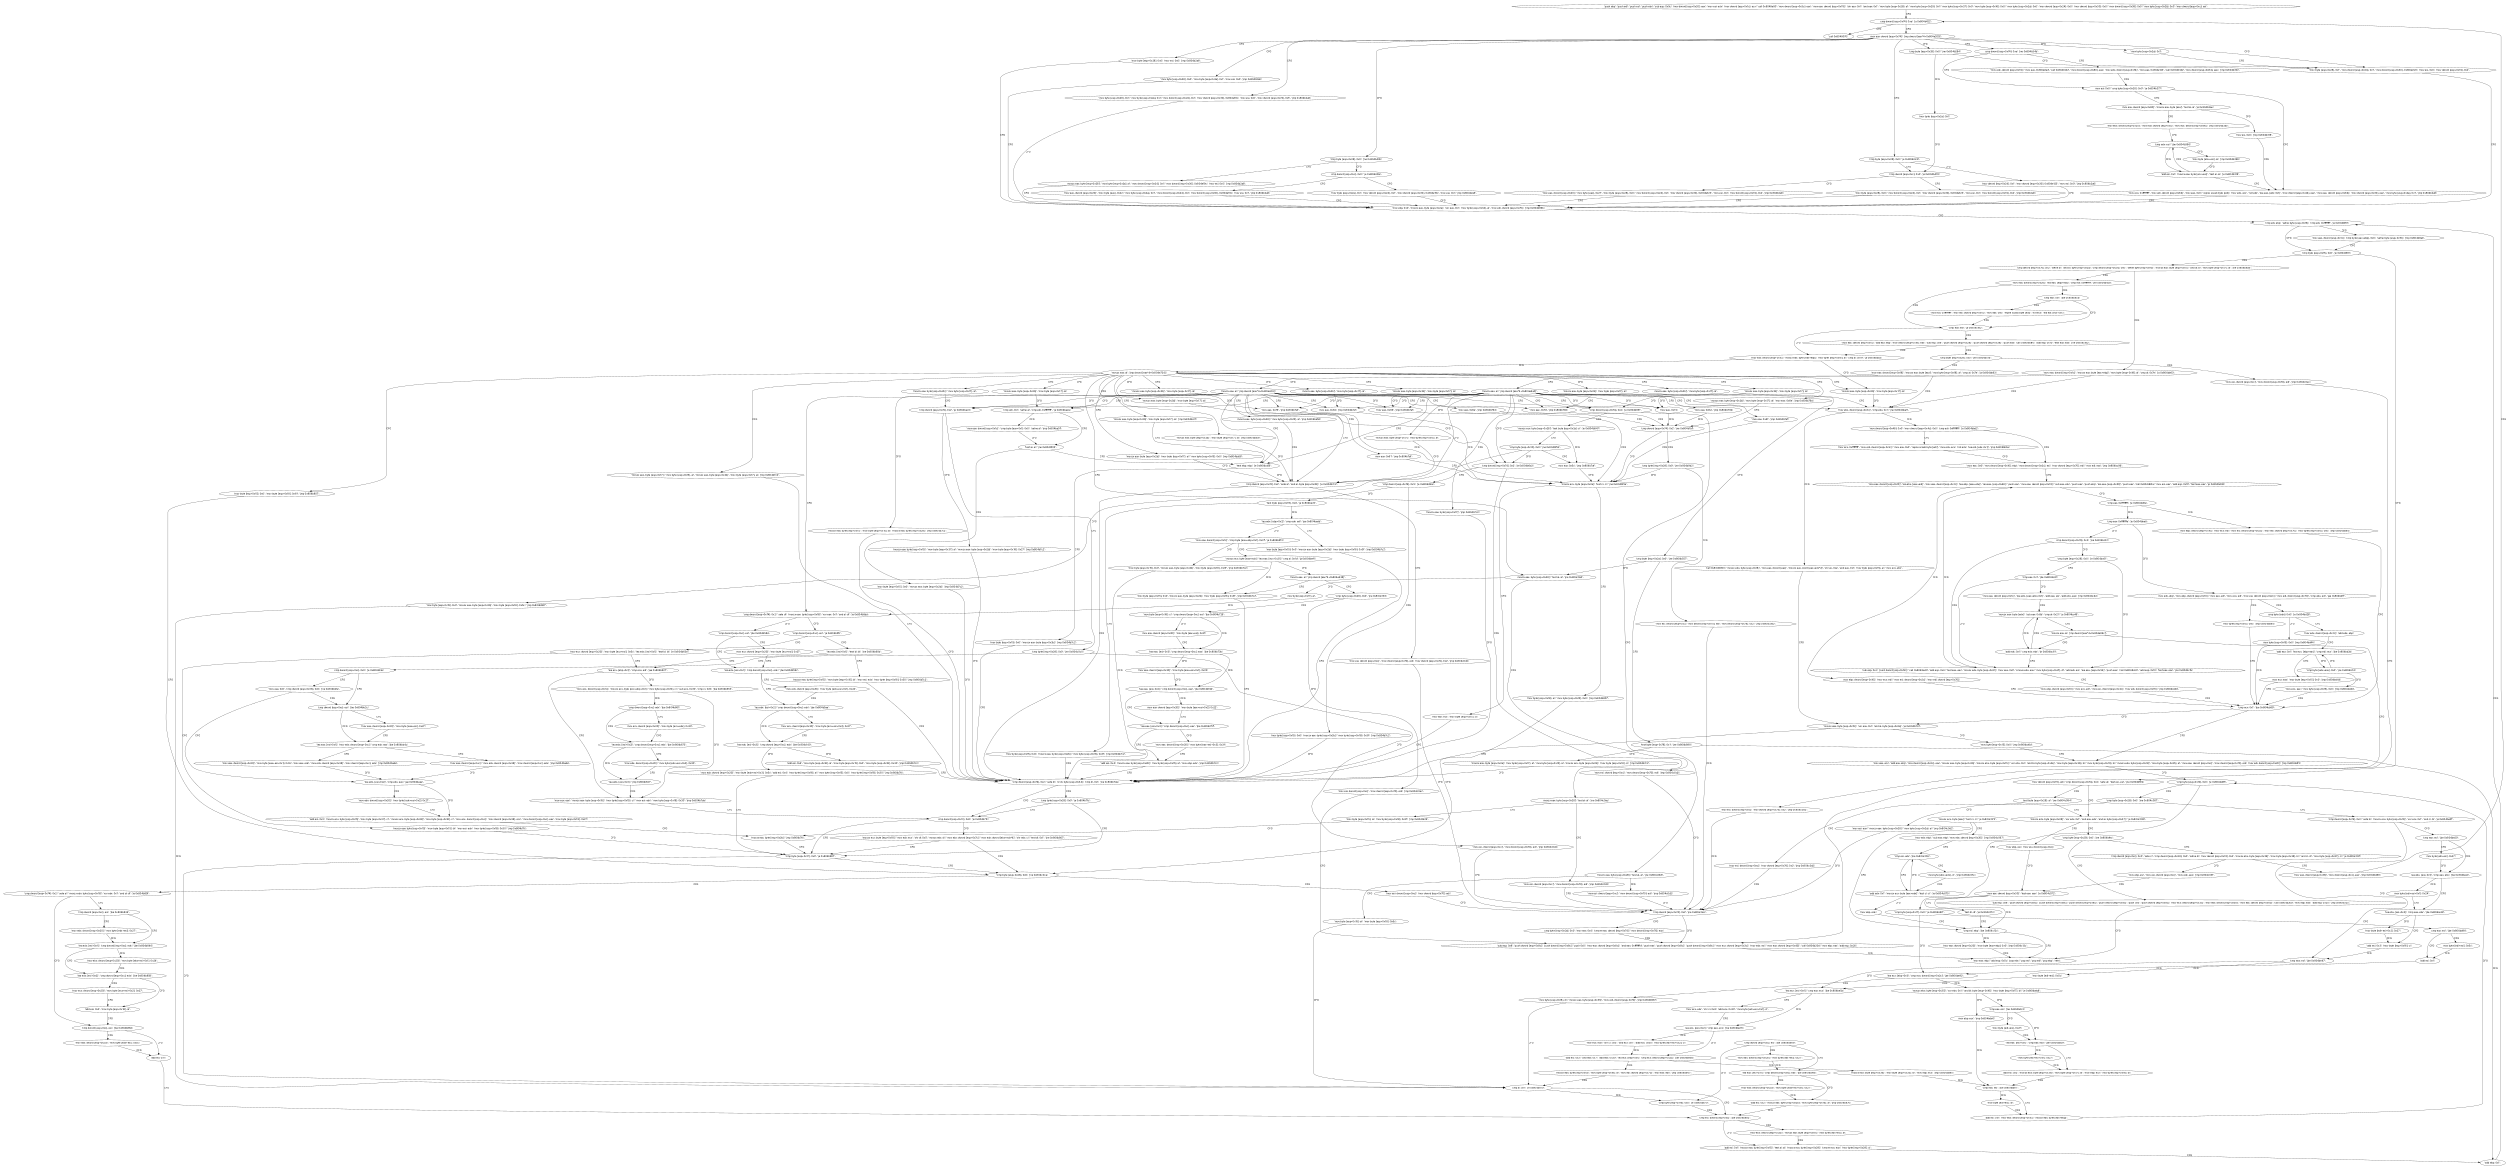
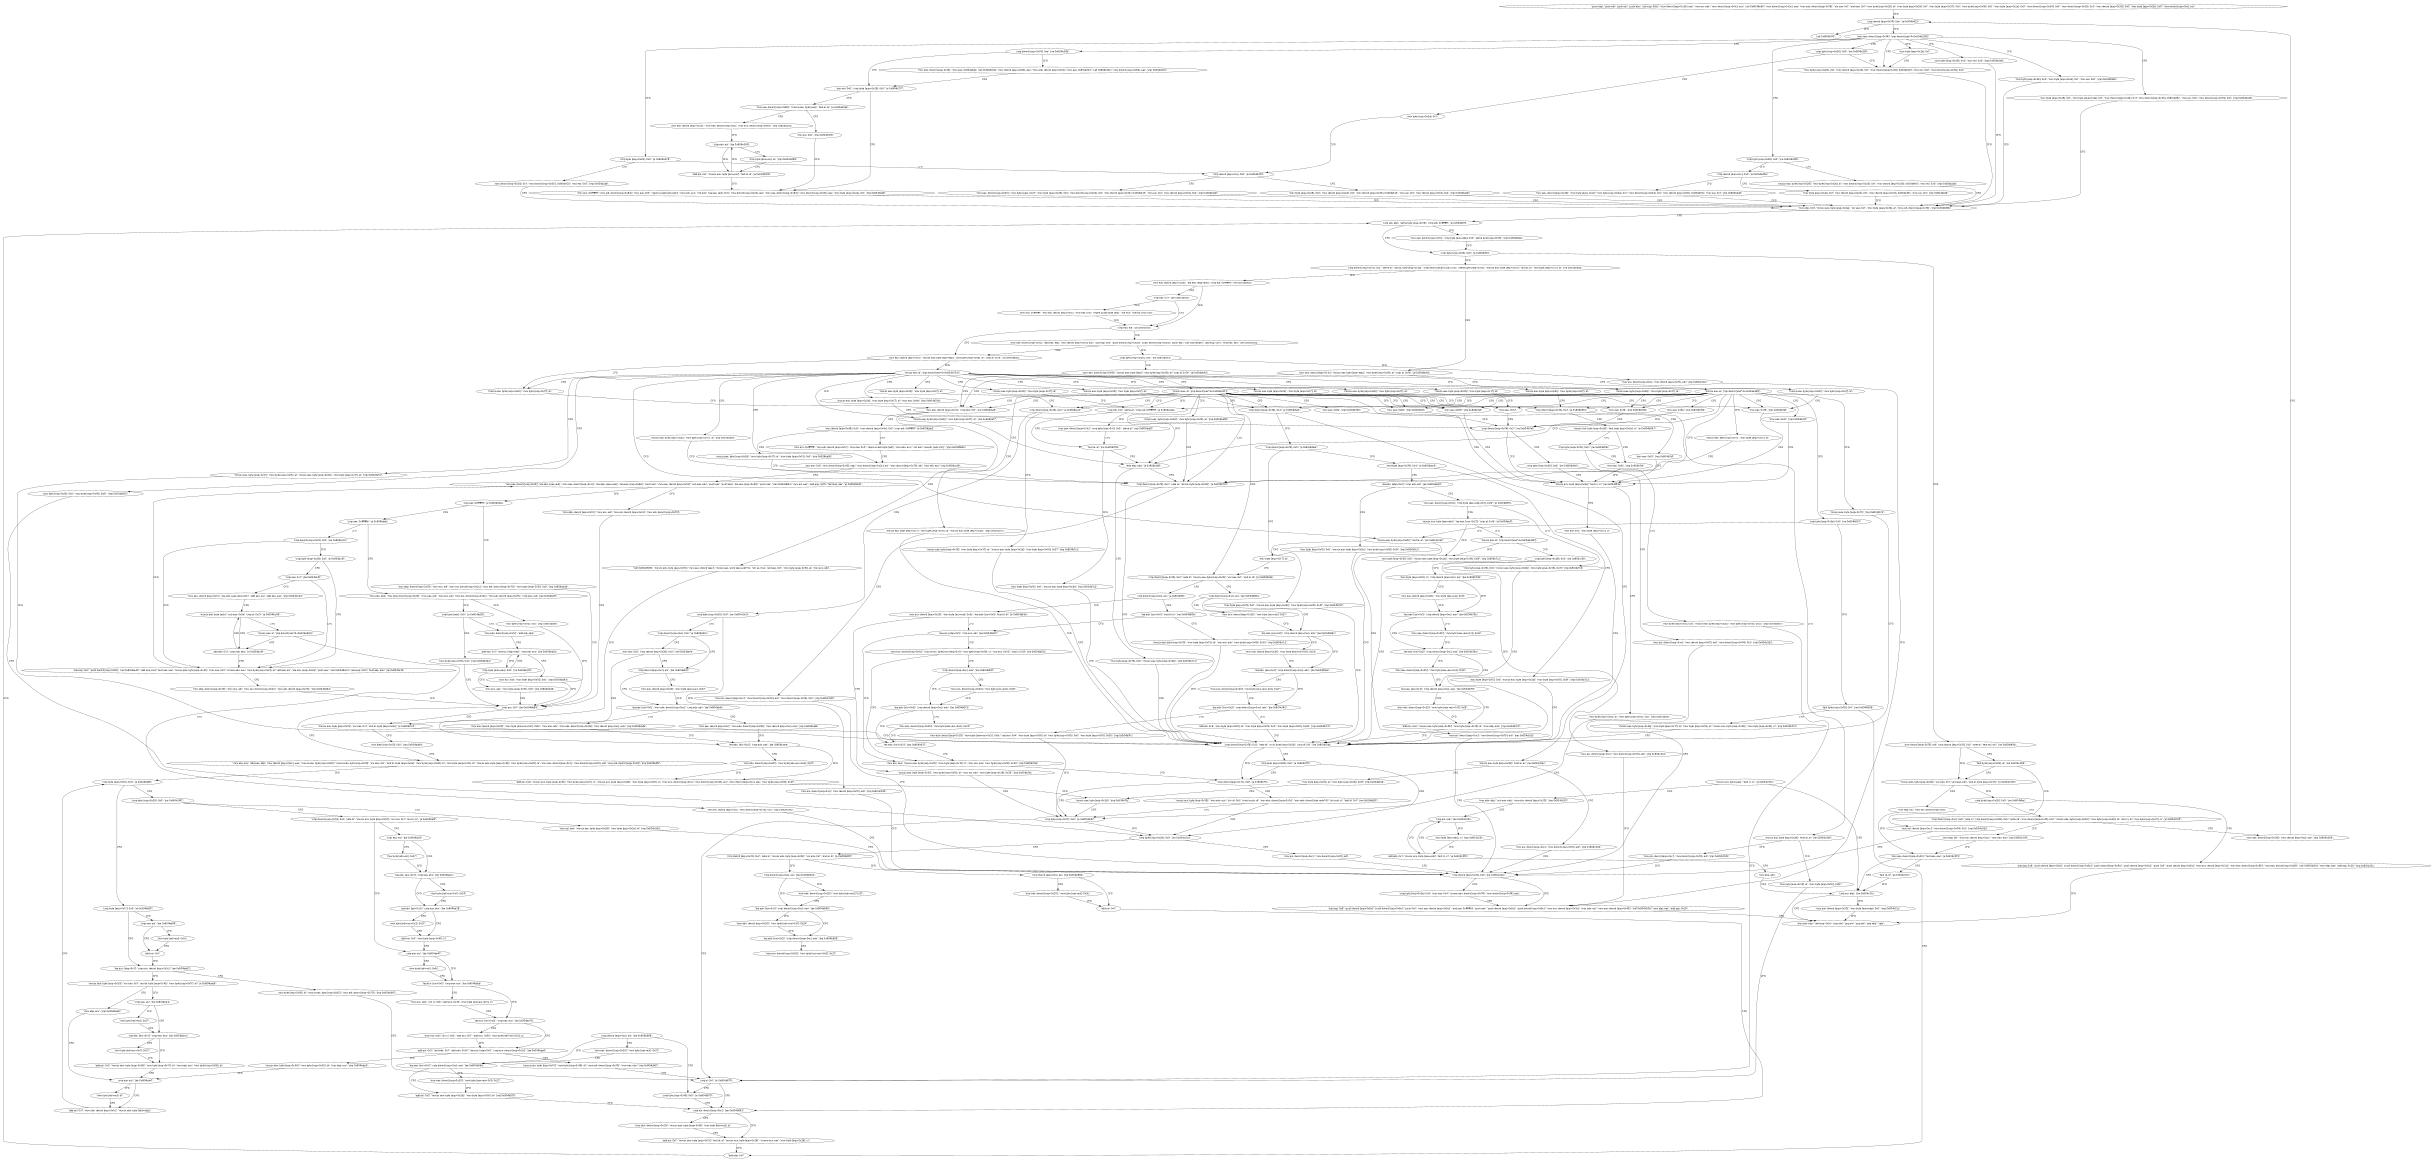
edge "'cmp byte [esp+0x10], 0x0', 'jne 0x804bf5b'," -> "'cmp dword [esp+0x74], 0x2', 'je 0x804b6a3',": now "'movzx eax, al', 'jmp dword [eax*4+0x804e22c]'," -> "'cmp dword [esp+0x74], 0x2', 'je 0x804b6a3',"
node "'add esi, 0x3', 'mov byte [esp+0x16], al',": removed
